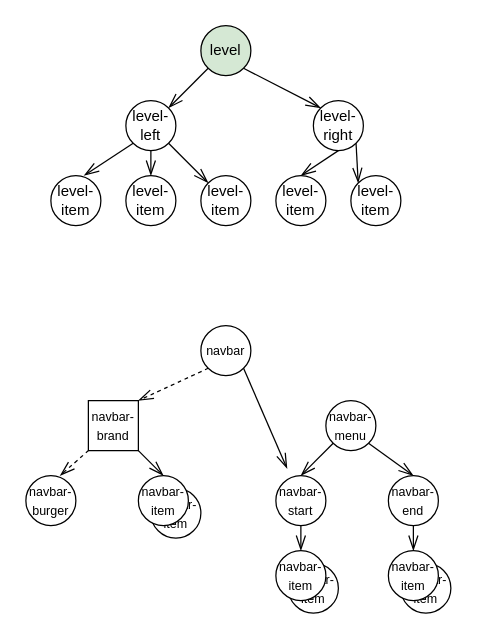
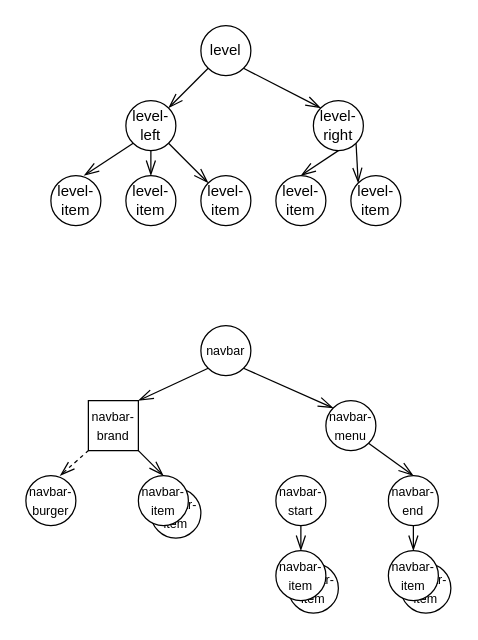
node "level": fillcolor #d5e8d4 -> #ffffff
edge "navbar" -> "navbar-brand": style dashed -> solid
edge "navbar" -> "navbar-start": now "navbar" -> "navbar-menu"
edge "navbar-menu" -> "navbar-start": removed
